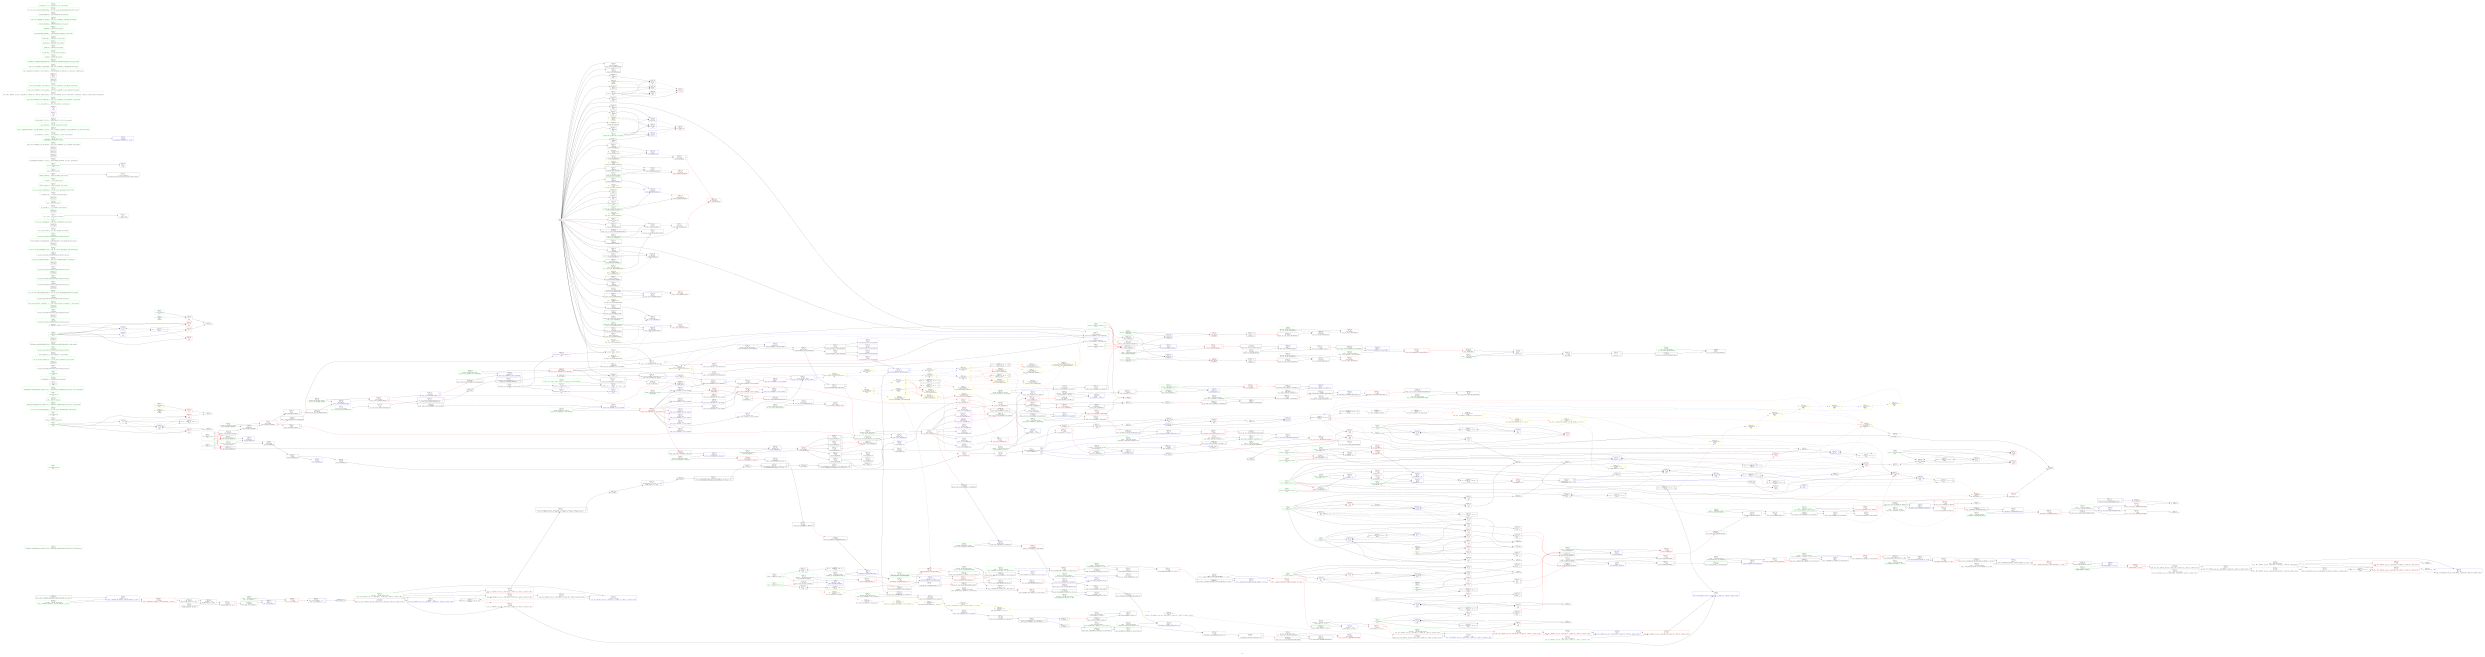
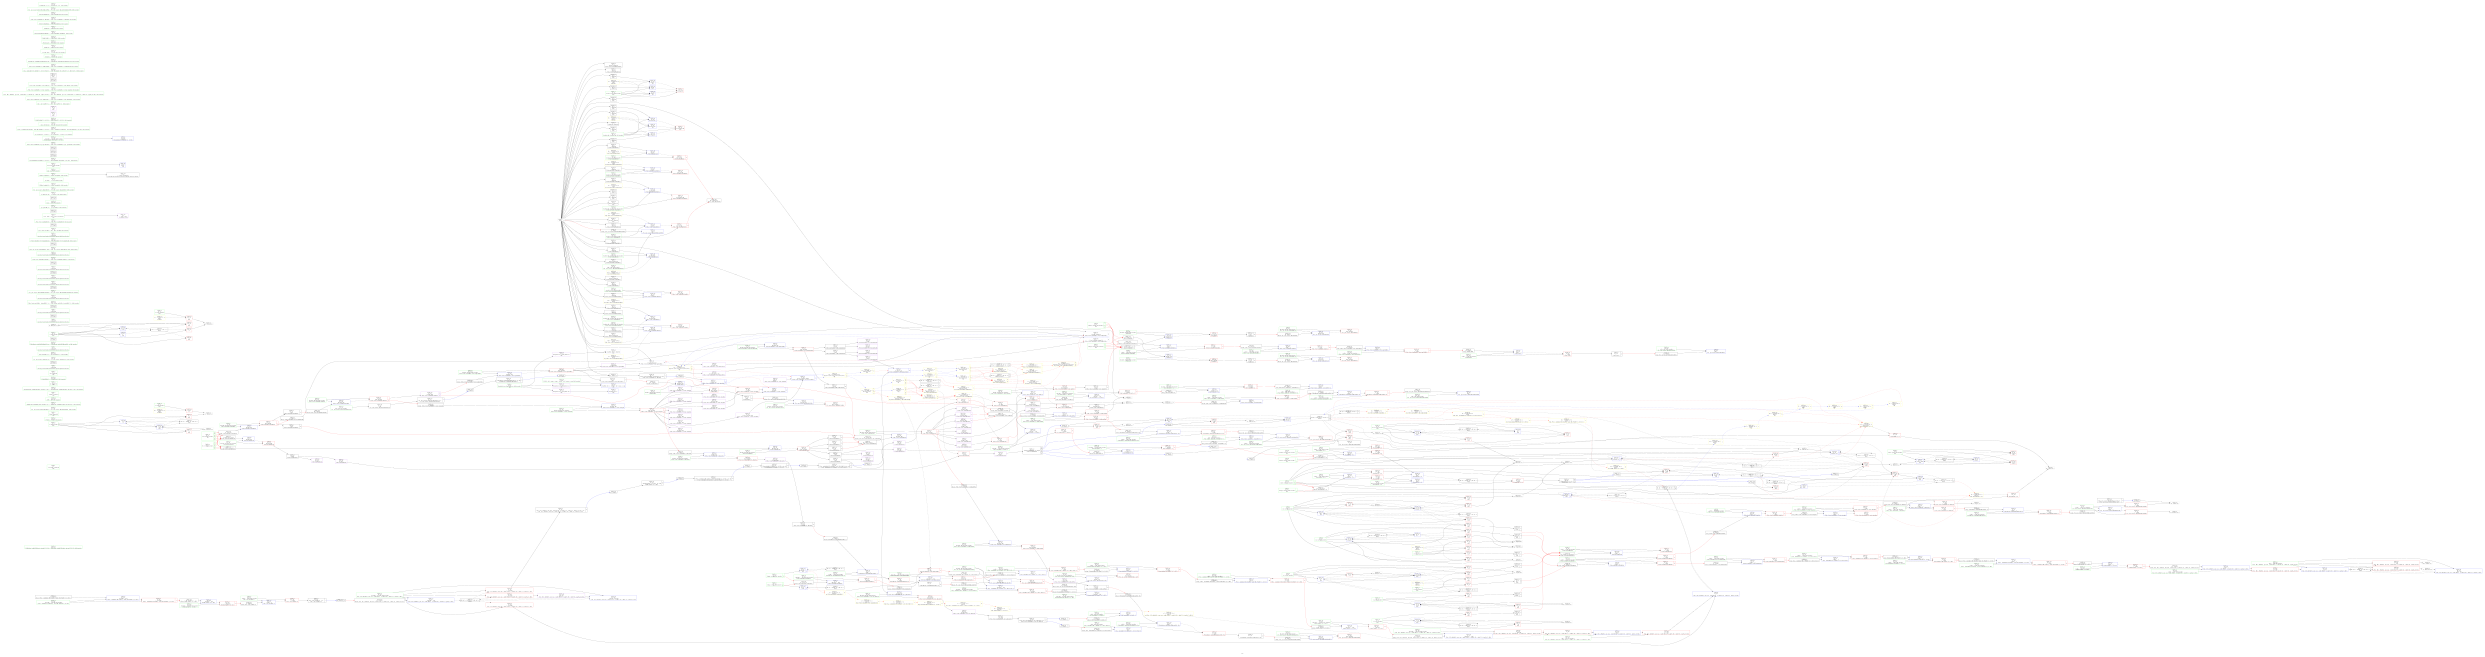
node "NodeID: 387": removed
